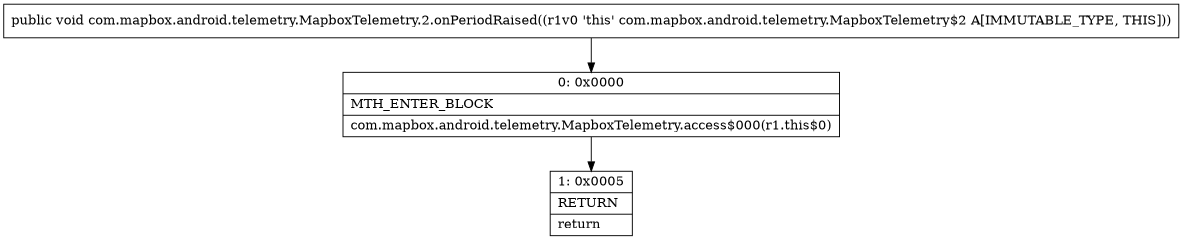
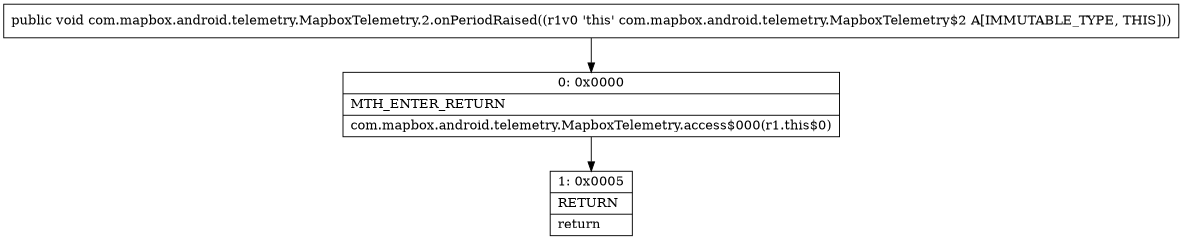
node "0: 0x0000": text "MTH_ENTER_BLOCK" -> "MTH_ENTER_RETURN"
